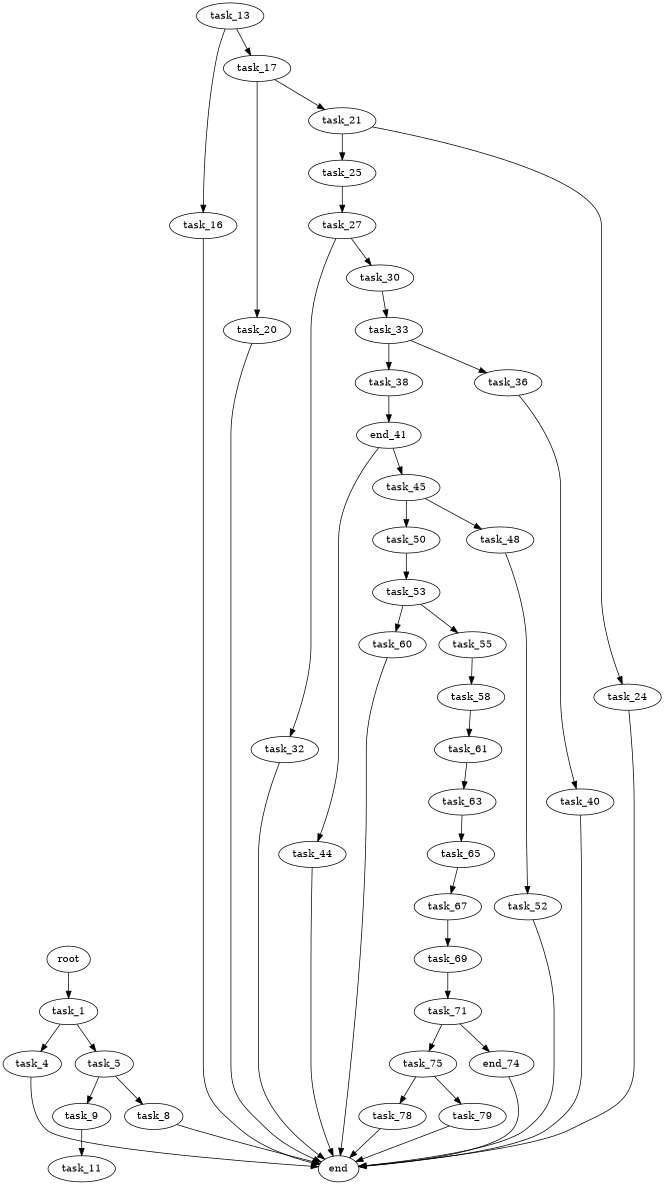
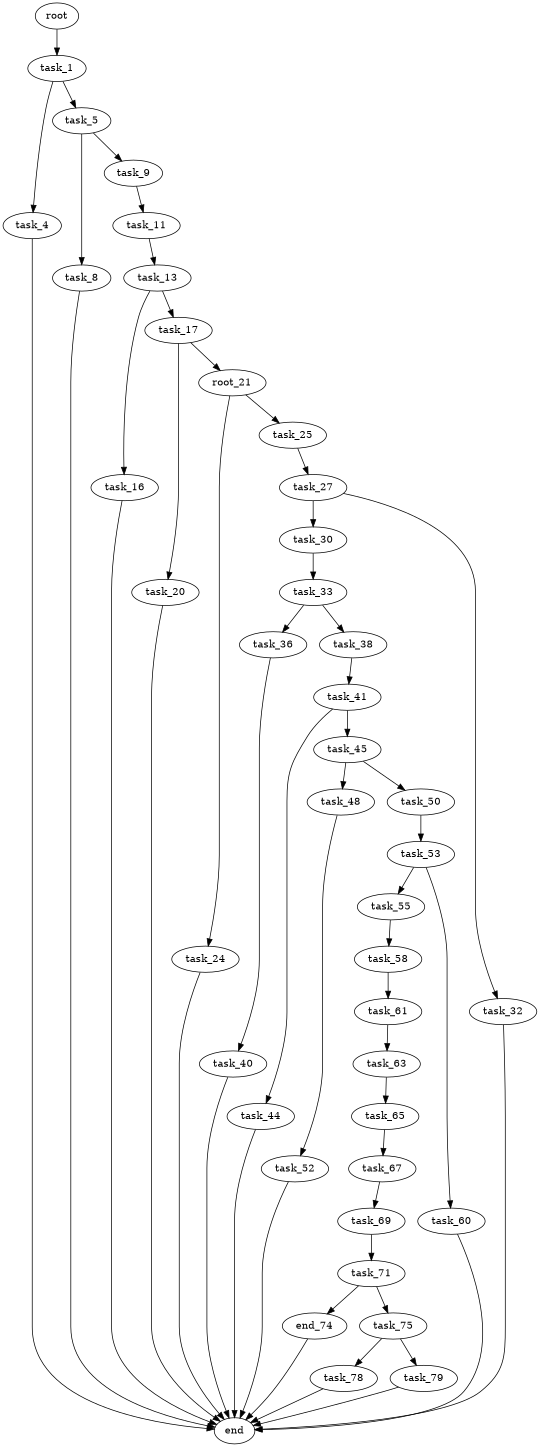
node "task_21": label "task_21" -> "root_21"
edge "task_11" -> "task_13": added
node "end_41": label "end_41" -> "task_41"
